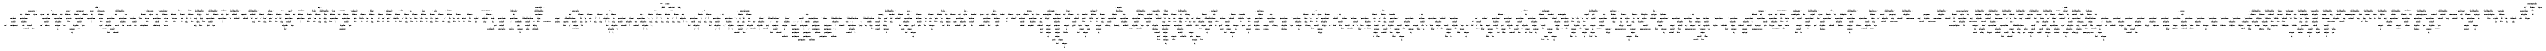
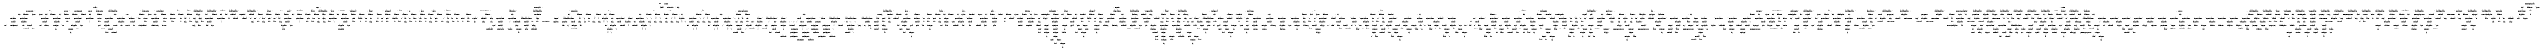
node "ecrecover": added
